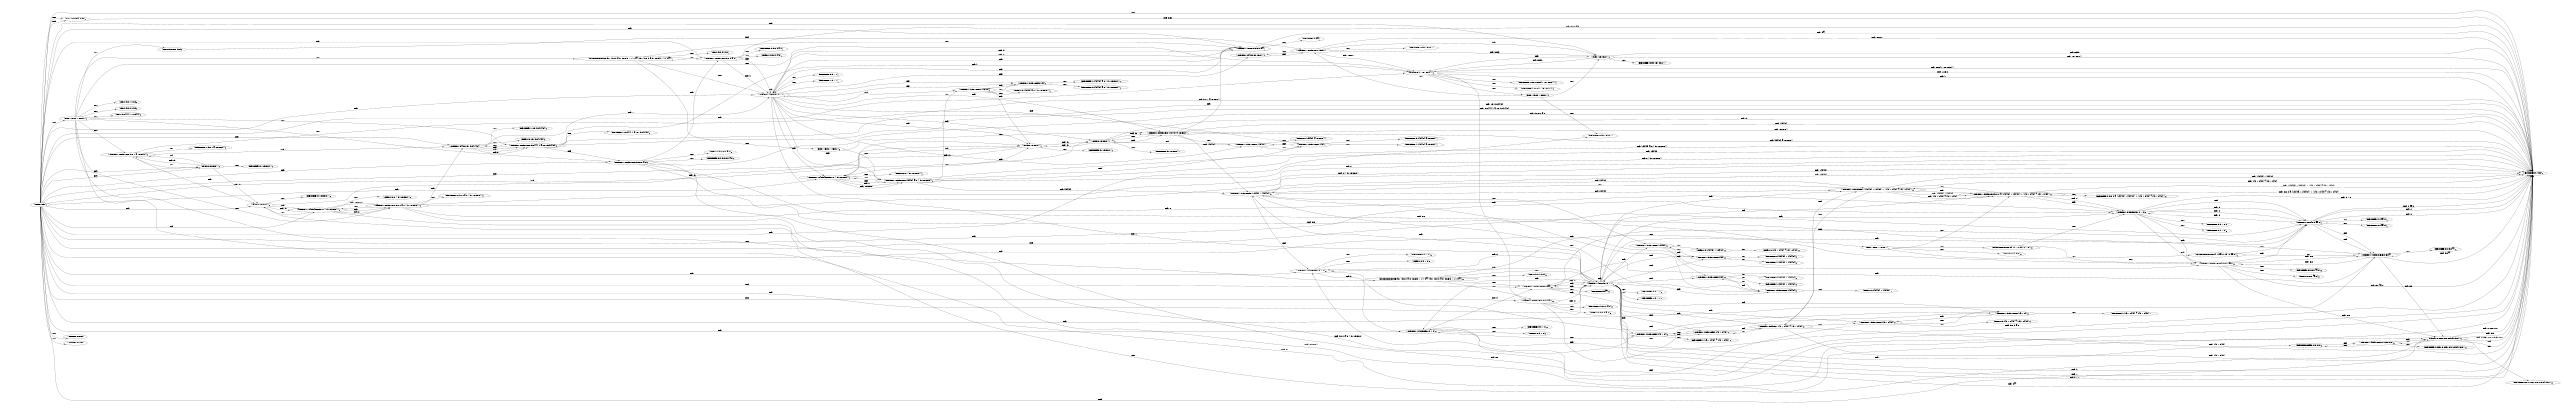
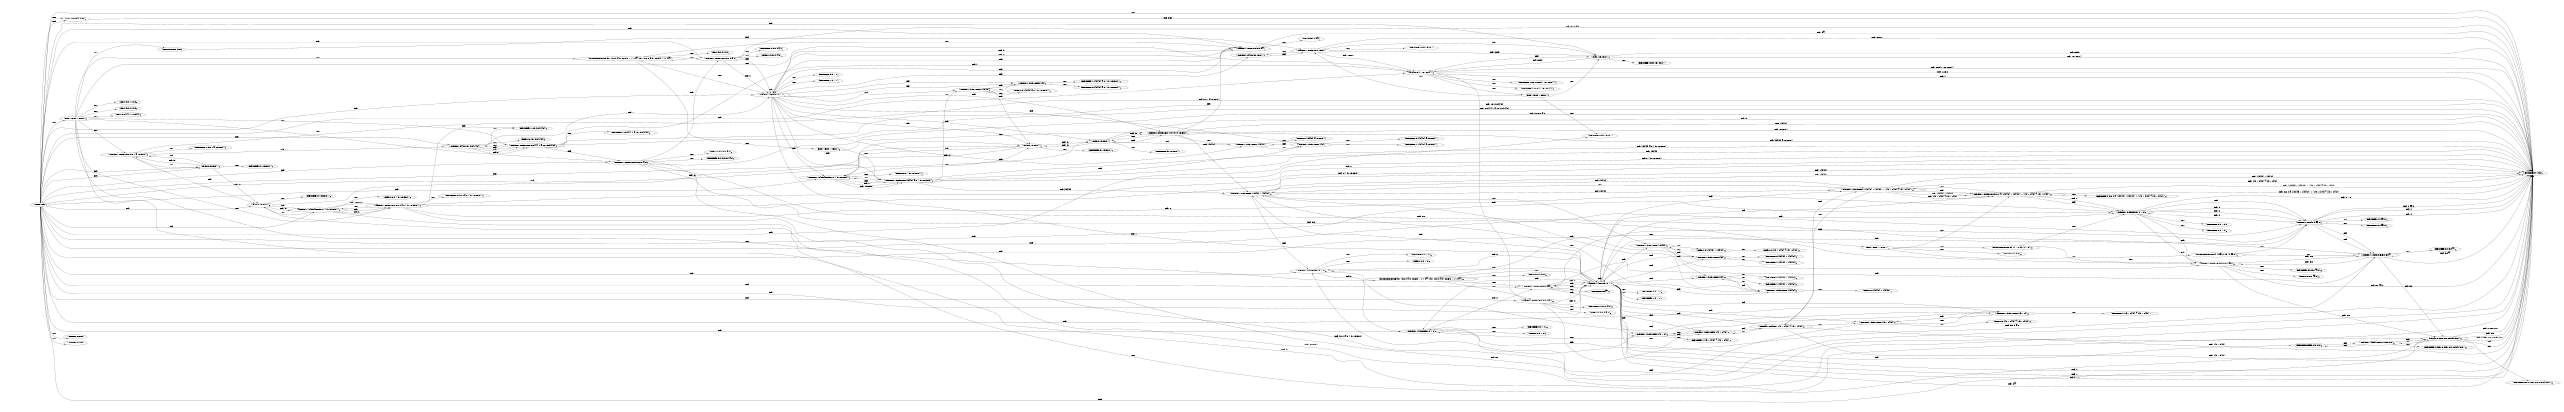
edge "(<operator>.assignment,int t = 2 * in.nextInt())" -> "(<operator>.alloc,new int[n][2])": now "(<operator>.assignment,int t = 2 * in.nextInt())" -> "(IDENTIFIER,n,new int[n][2])"
edge "(<operator>.assignmentPlus,ans += 2)" -> "(<operator>.equals,d == t)": removed, label "CFG:"
